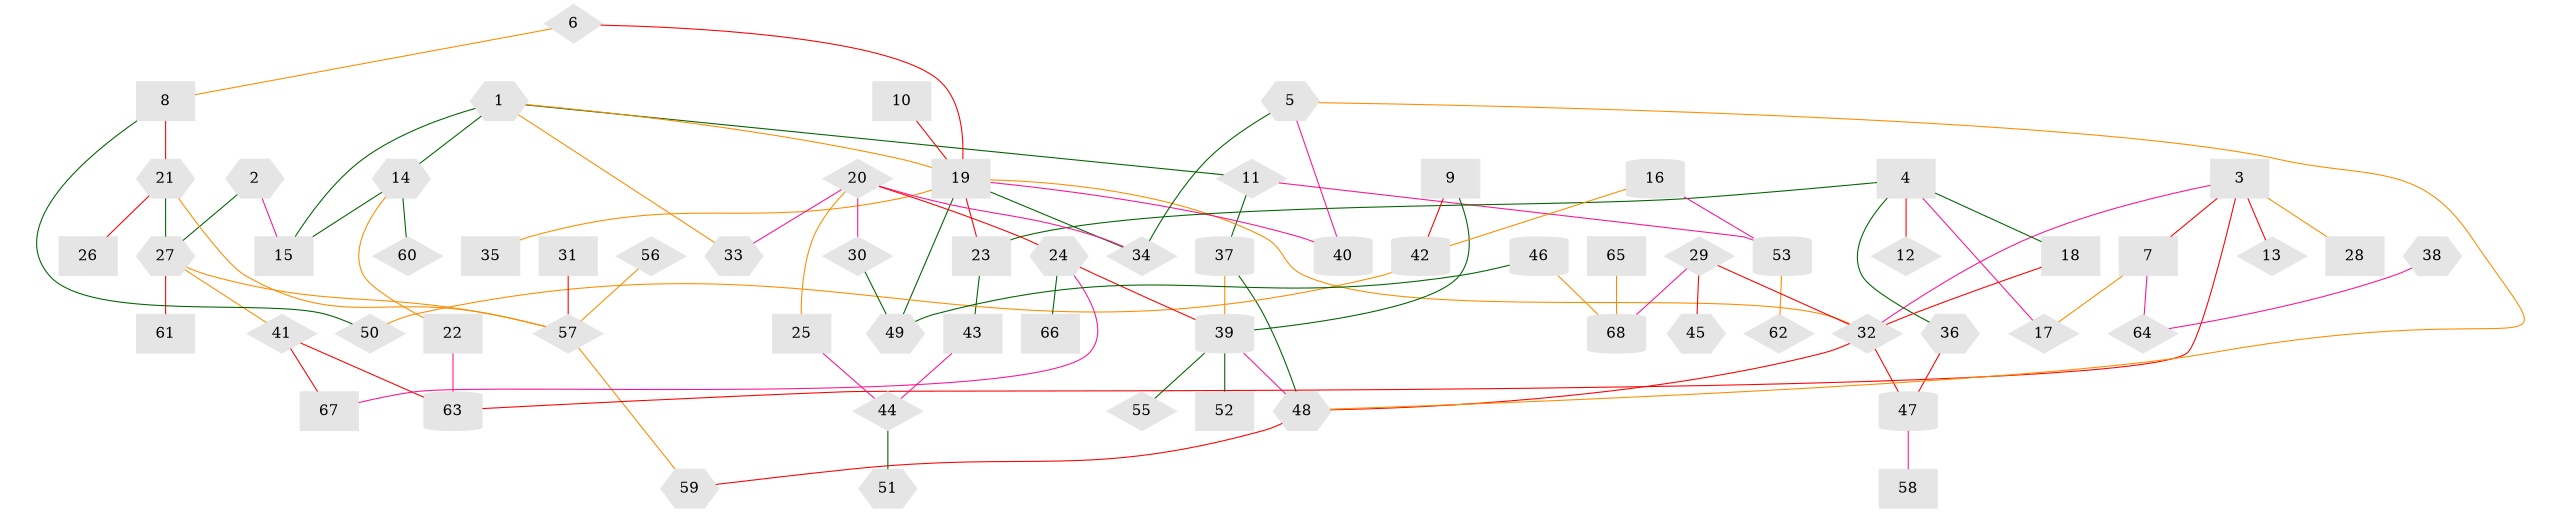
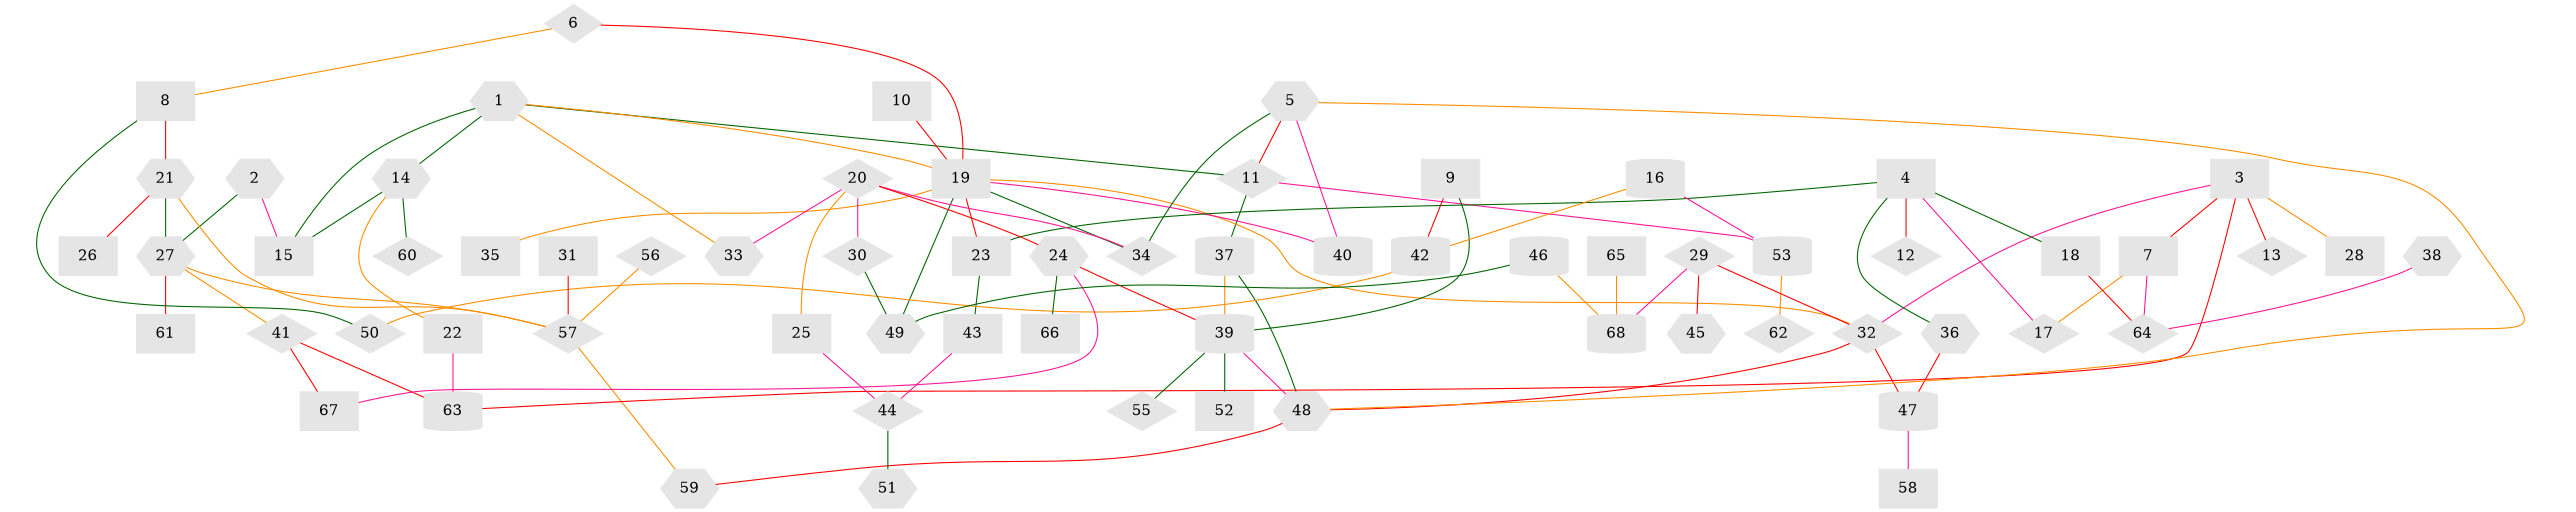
edge "5" -- "11": added
edge "18" -- "32": now "18" -- "64"
